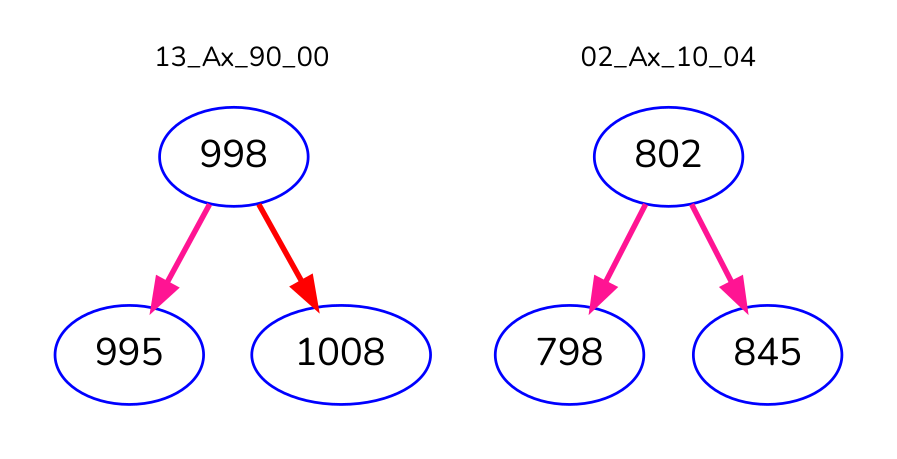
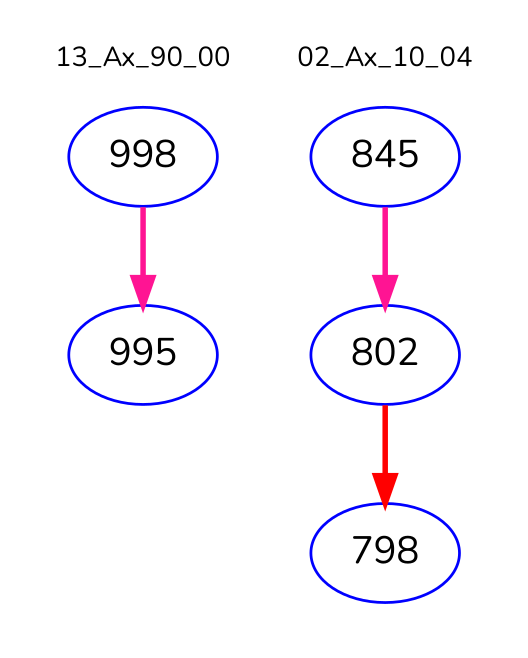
edge "802" -> "798": color deeppink -> red
edge "802" -> "845": reversed
node "1008": removed
